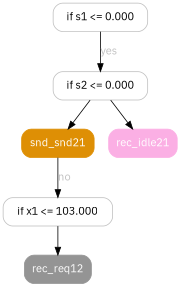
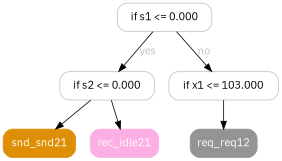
edge "snd_snd21" -> "if x1 <= 103.000": now "if s1 <= 0.000" -> "if x1 <= 103.000"
node "rec_req12": label "rec_req12" -> "req_req12"
